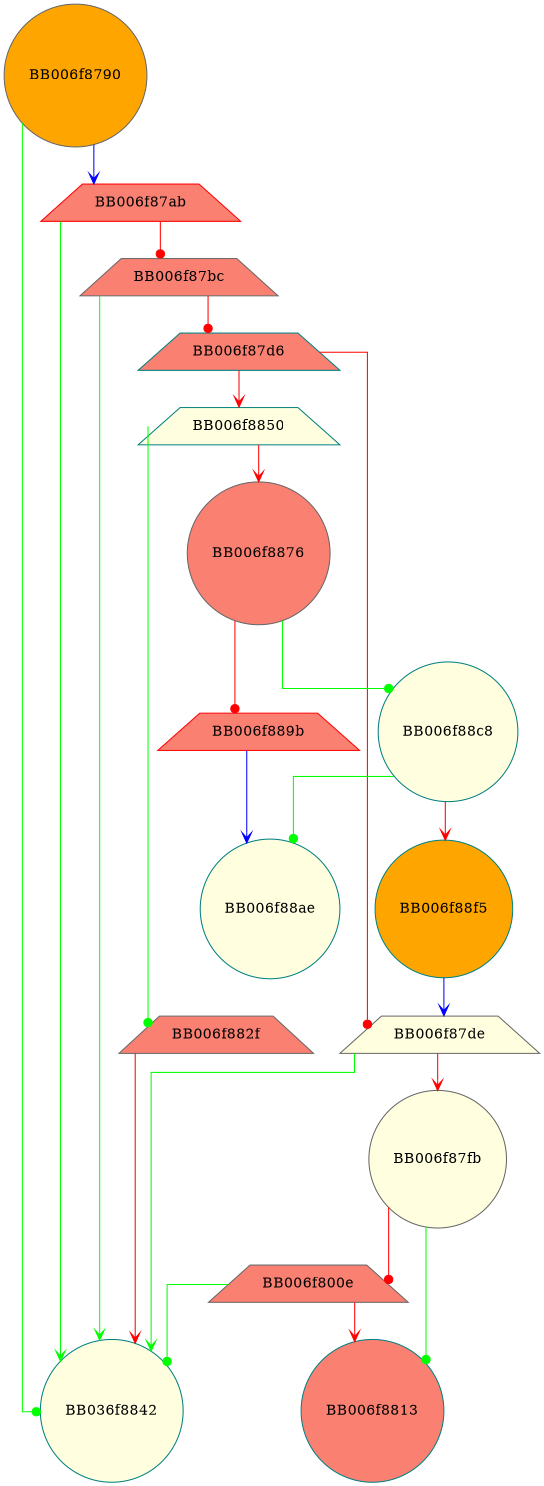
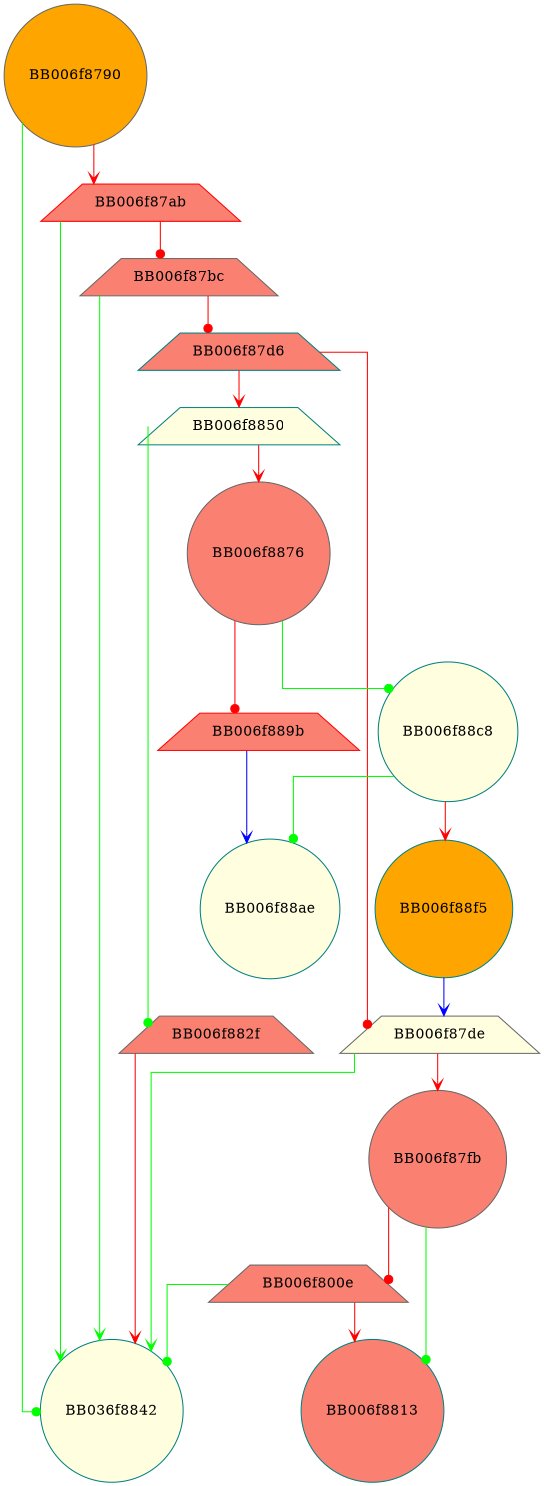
edge "BB006f8790" -> "BB006f87ab": color blue -> red
node "BB006f87fb": fillcolor lightyellow -> salmon
